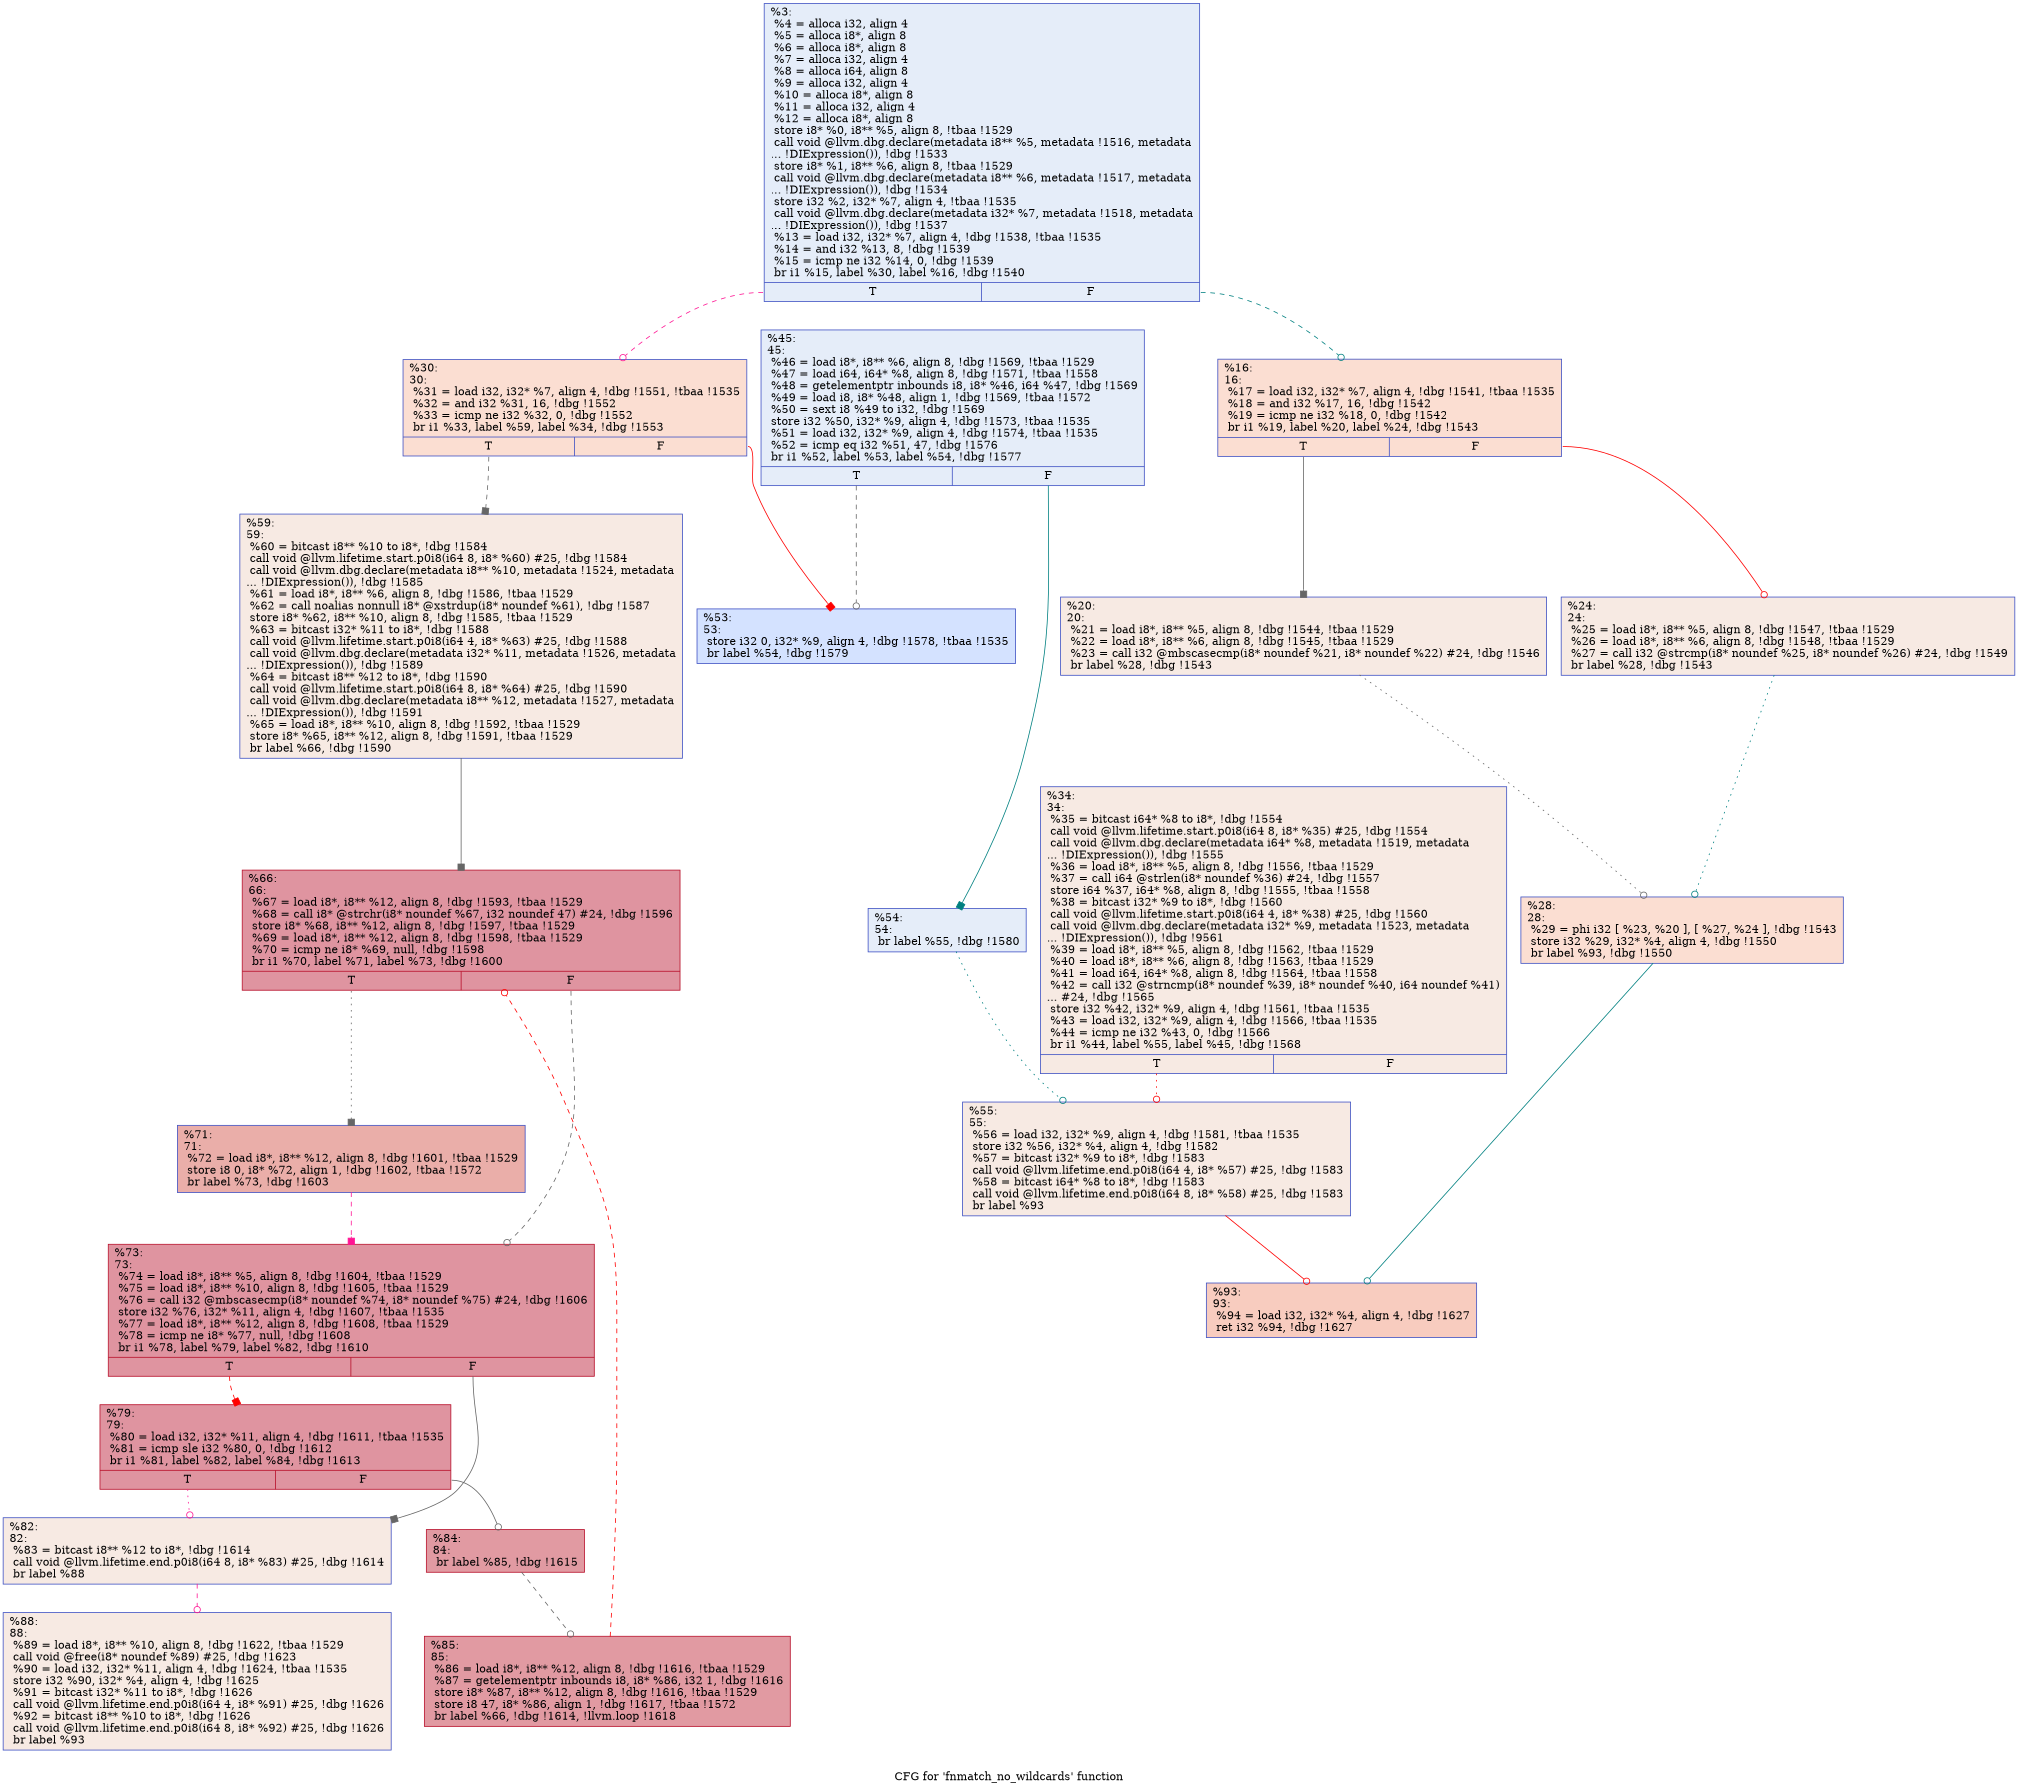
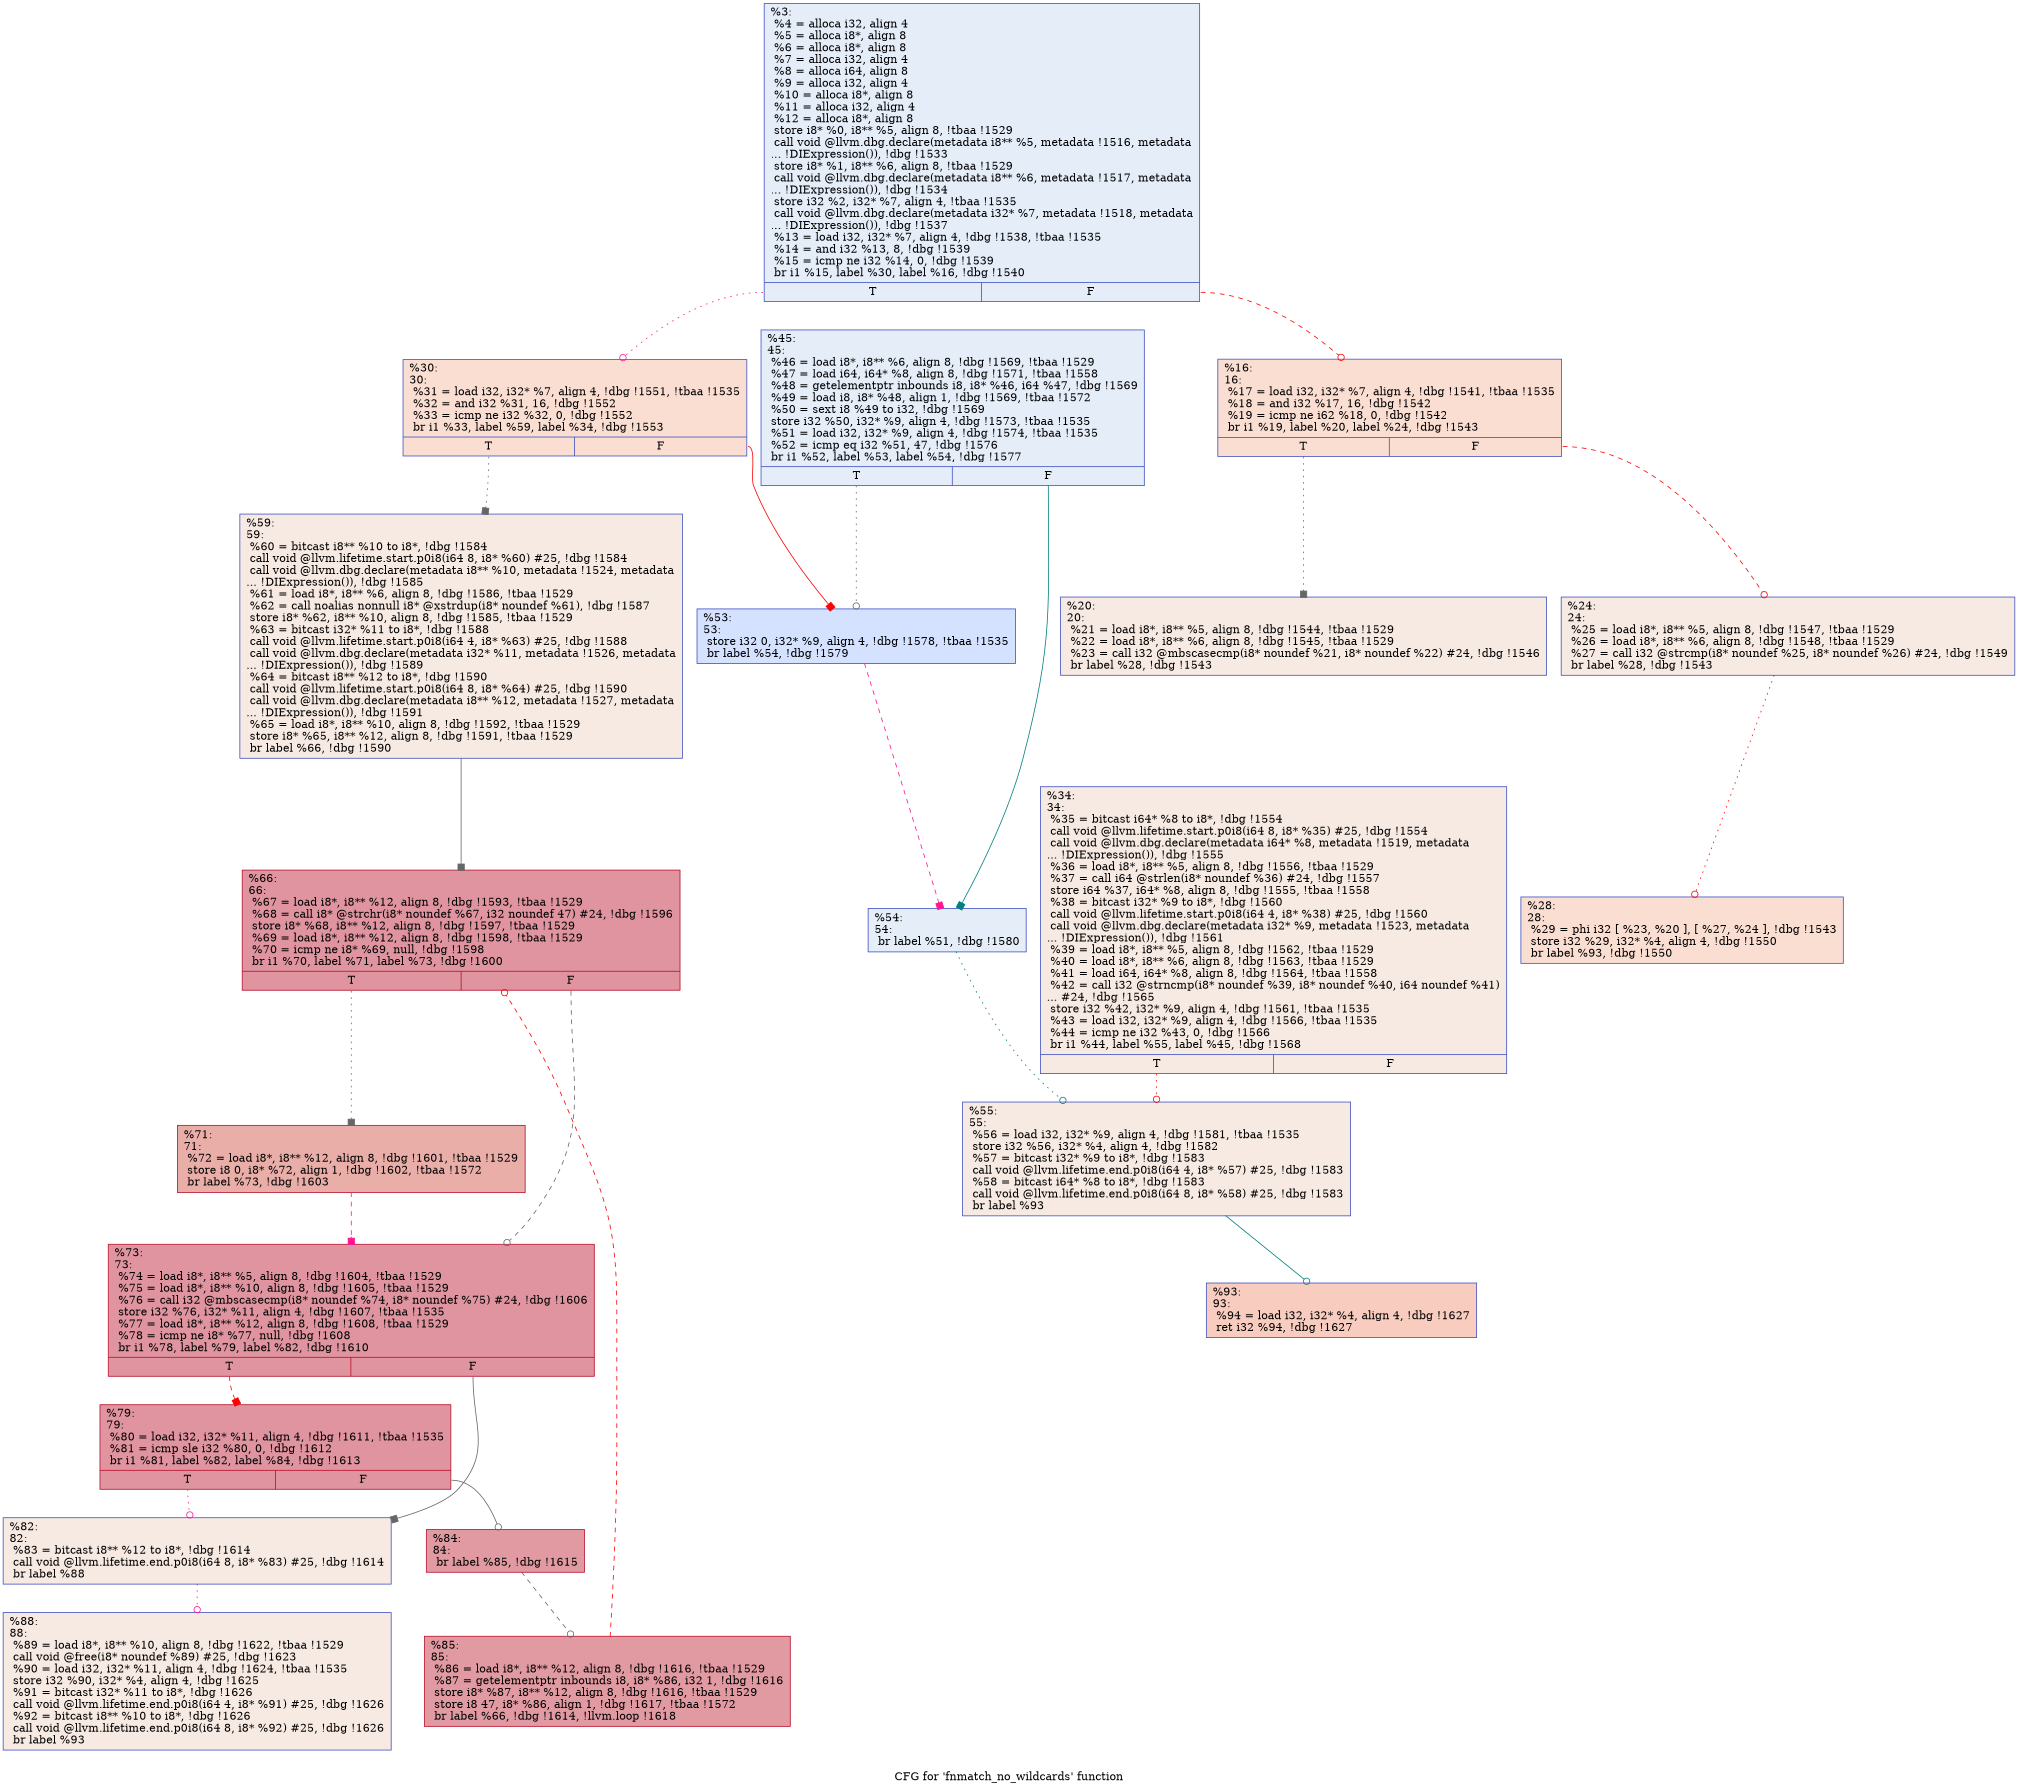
edge "%3:" -> "%30:": style dashed -> dotted
edge "%3:" -> "%16:": color teal -> red
node "%16:": text "%19 = icmp ne i32 %18, 0, !dbg !1542" -> "%19 = icmp ne i62 %18, 0, !dbg !1542"
edge "%30:" -> "%59:": style dashed -> dotted
edge "%16:" -> "%24:": style solid -> dashed
edge "%16:" -> "%20:": style solid -> dotted
edge "%45:" -> "%53:": style dashed -> dotted
edge "%20:" -> "%28:": removed
edge "%53:" -> "%54:": added
edge "%24:" -> "%28:": color teal -> red
node "%34:": text "... !DIExpression()), !dbg !9561" -> "... !DIExpression()), !dbg !1561"
node "%54:": text "br label %55, !dbg !1580" -> "br label %51, !dbg !1580"
edge "%28:" -> "%93:": removed
node "%71:": color #3d50c3ff -> #b70d28ff
edge "%55:" -> "%93:": color red -> teal
edge "%82:" -> "%88:": style dashed -> dotted
